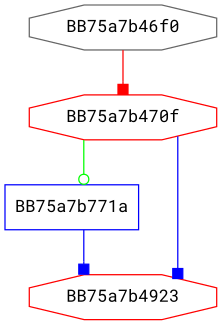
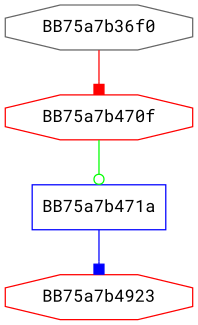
node "BB75a7b46f0": label "BB75a7b46f0" -> "BB75a7b36f0"
edge "BB75a7b470f" -> "BB75a7b4923": removed
node "BB75a7b771a": label "BB75a7b771a" -> "BB75a7b471a"
